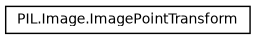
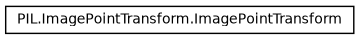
node "PIL.Image.ImagePointTransform": label "PIL.Image.ImagePointTransform" -> "PIL.ImagePointTransform.ImagePointTransform"
